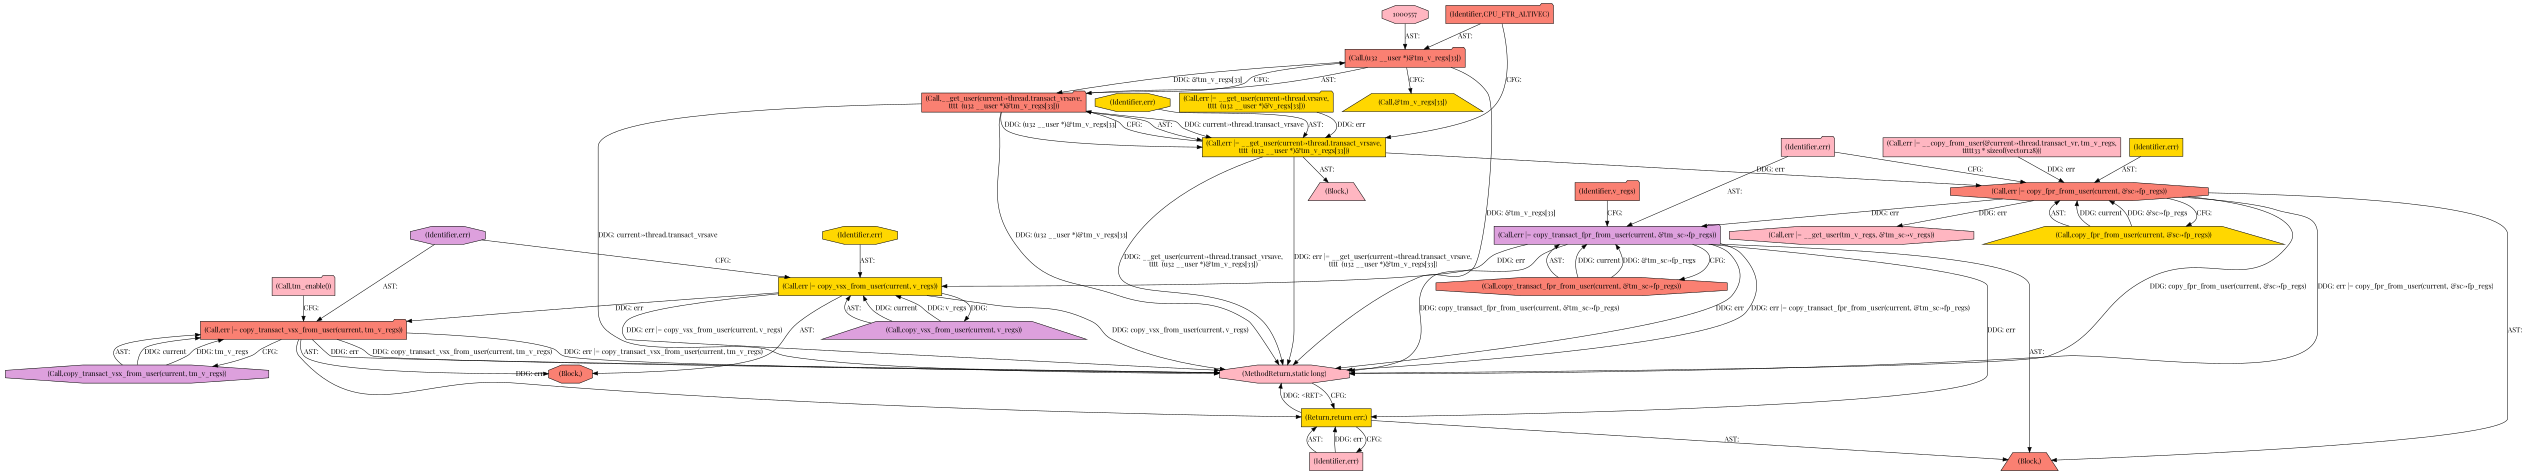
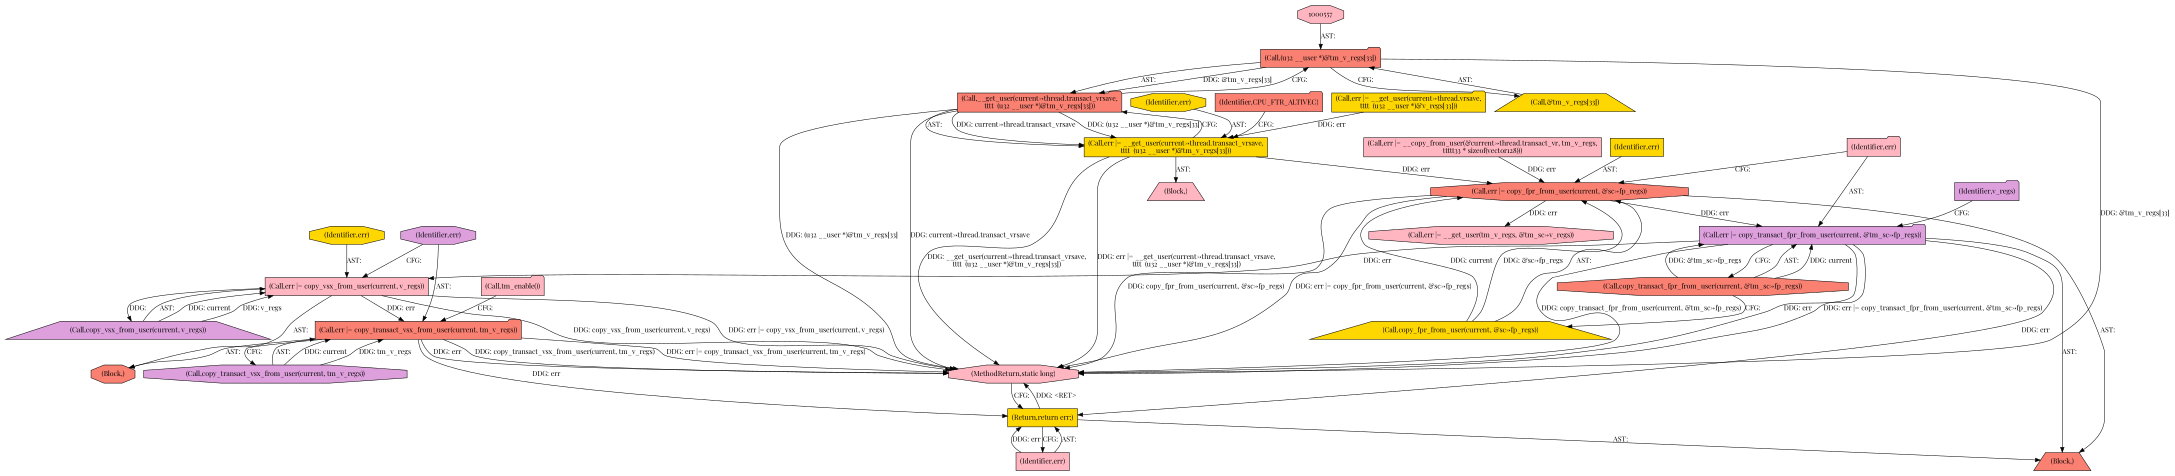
edge "(Identifier,CPU_FTR_ALTIVEC)" -> "(Call,(u32 __user *)&tm_v_regs[33])": now "(Call,&tm_v_regs[33])" -> "(Call,(u32 __user *)&tm_v_regs[33])"
node "(Identifier,v_regs)": fillcolor salmon -> plum
edge "(Call,err |= copy_fpr_from_user(current, &sc->fp_regs))" -> "(Call,copy_fpr_from_user(current, &sc->fp_regs))": now "(Call,copy_transact_fpr_from_user(current, &tm_sc->fp_regs))" -> "(Call,copy_fpr_from_user(current, &sc->fp_regs))"
node "(Call,err |= copy_vsx_from_user(current, v_regs))": fillcolor gold -> lightpink
